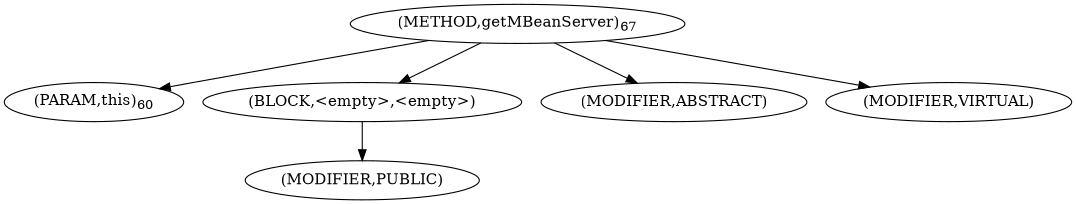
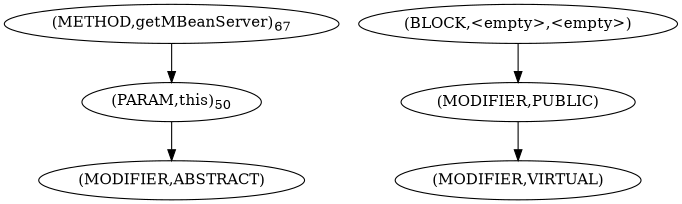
edge "(METHOD,getMBeanServer)" -> "(BLOCK,<empty>,<empty>)": removed
edge "(METHOD,getMBeanServer)" -> "(MODIFIER,ABSTRACT)": now "(PARAM,this)" -> "(MODIFIER,ABSTRACT)"
edge "(METHOD,getMBeanServer)" -> "(MODIFIER,VIRTUAL)": now "(MODIFIER,PUBLIC)" -> "(MODIFIER,VIRTUAL)"
node "(PARAM,this)": text "60" -> "50"
